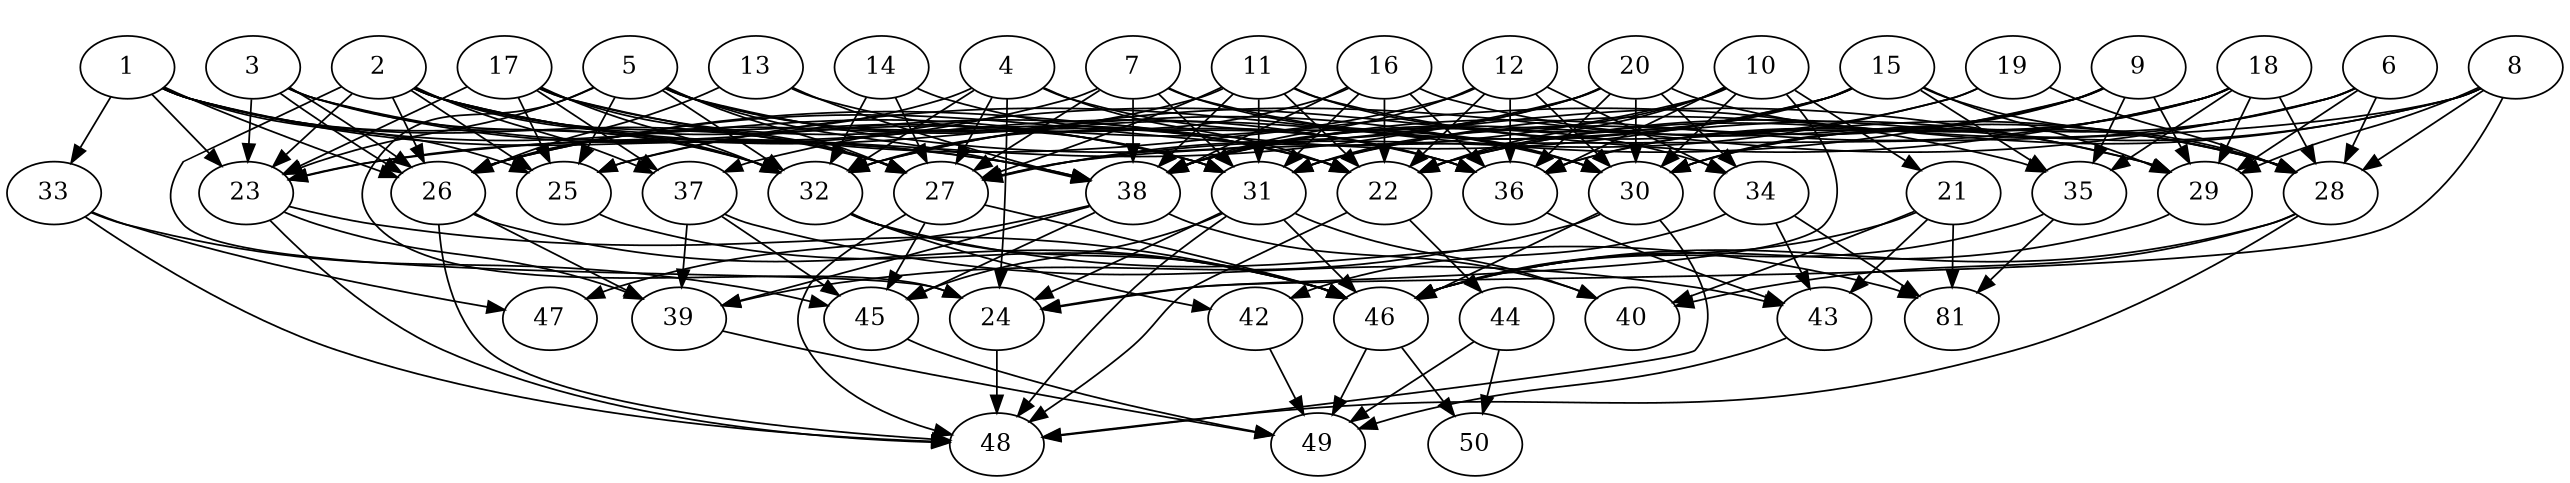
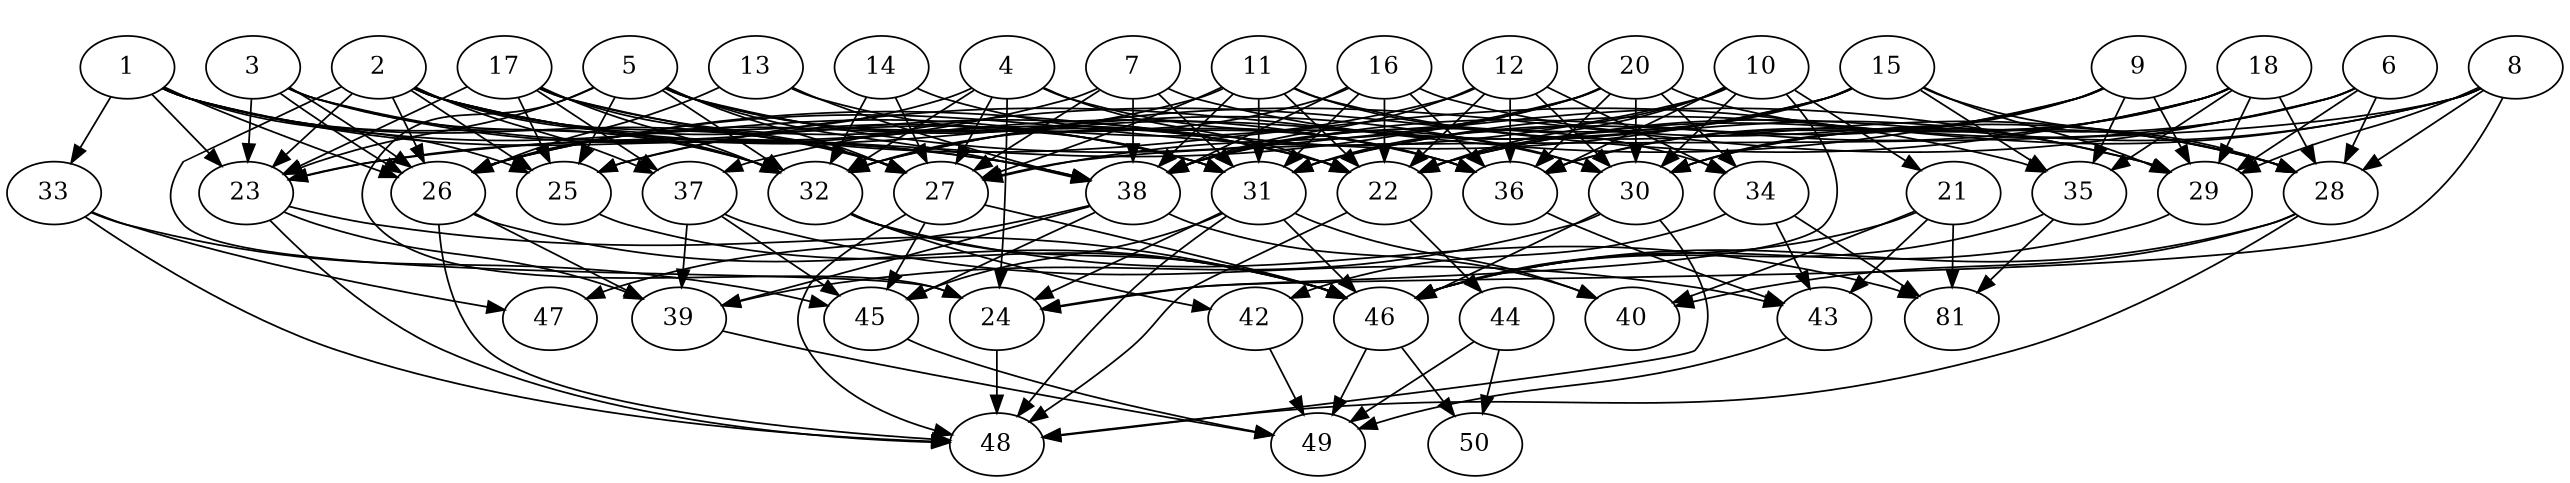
node "19": removed
edge "7" -> "30": removed
